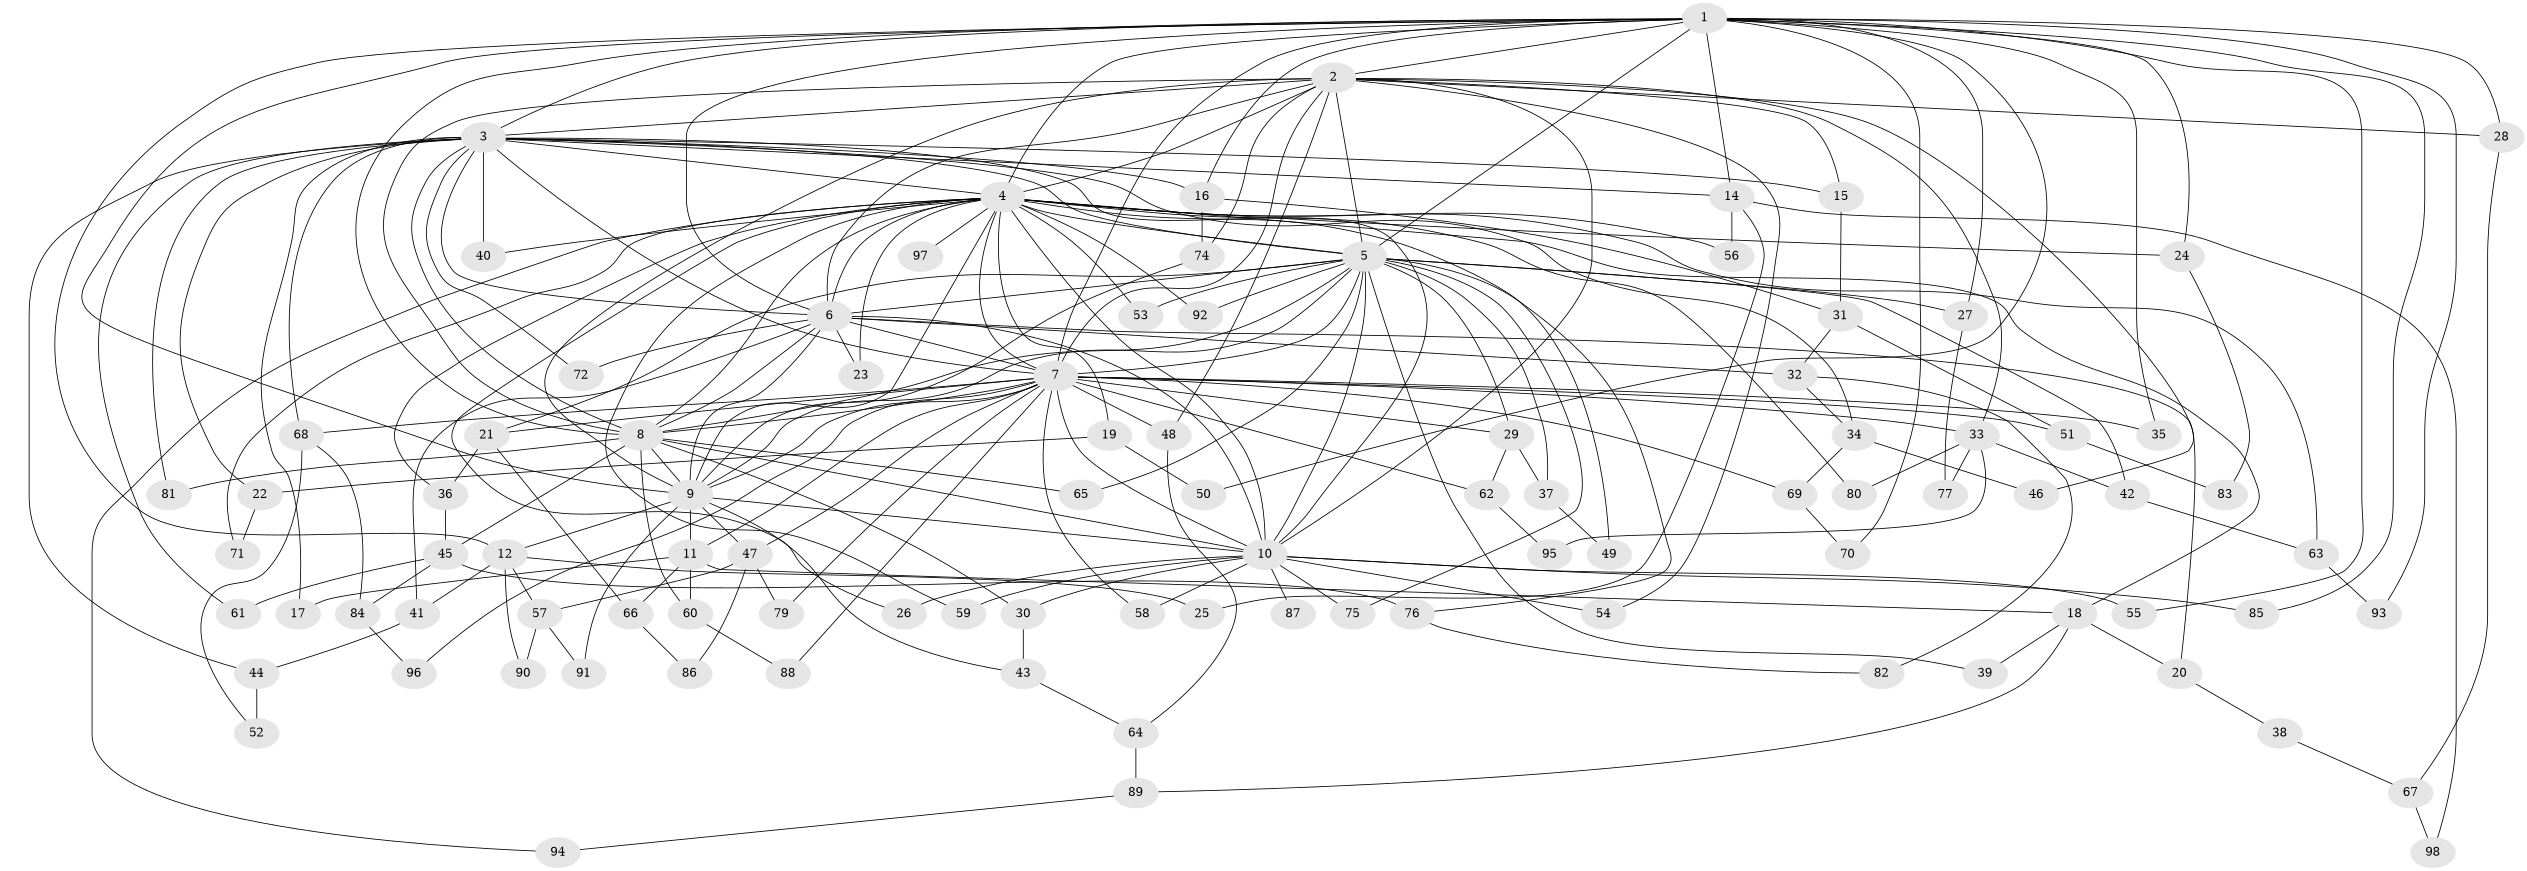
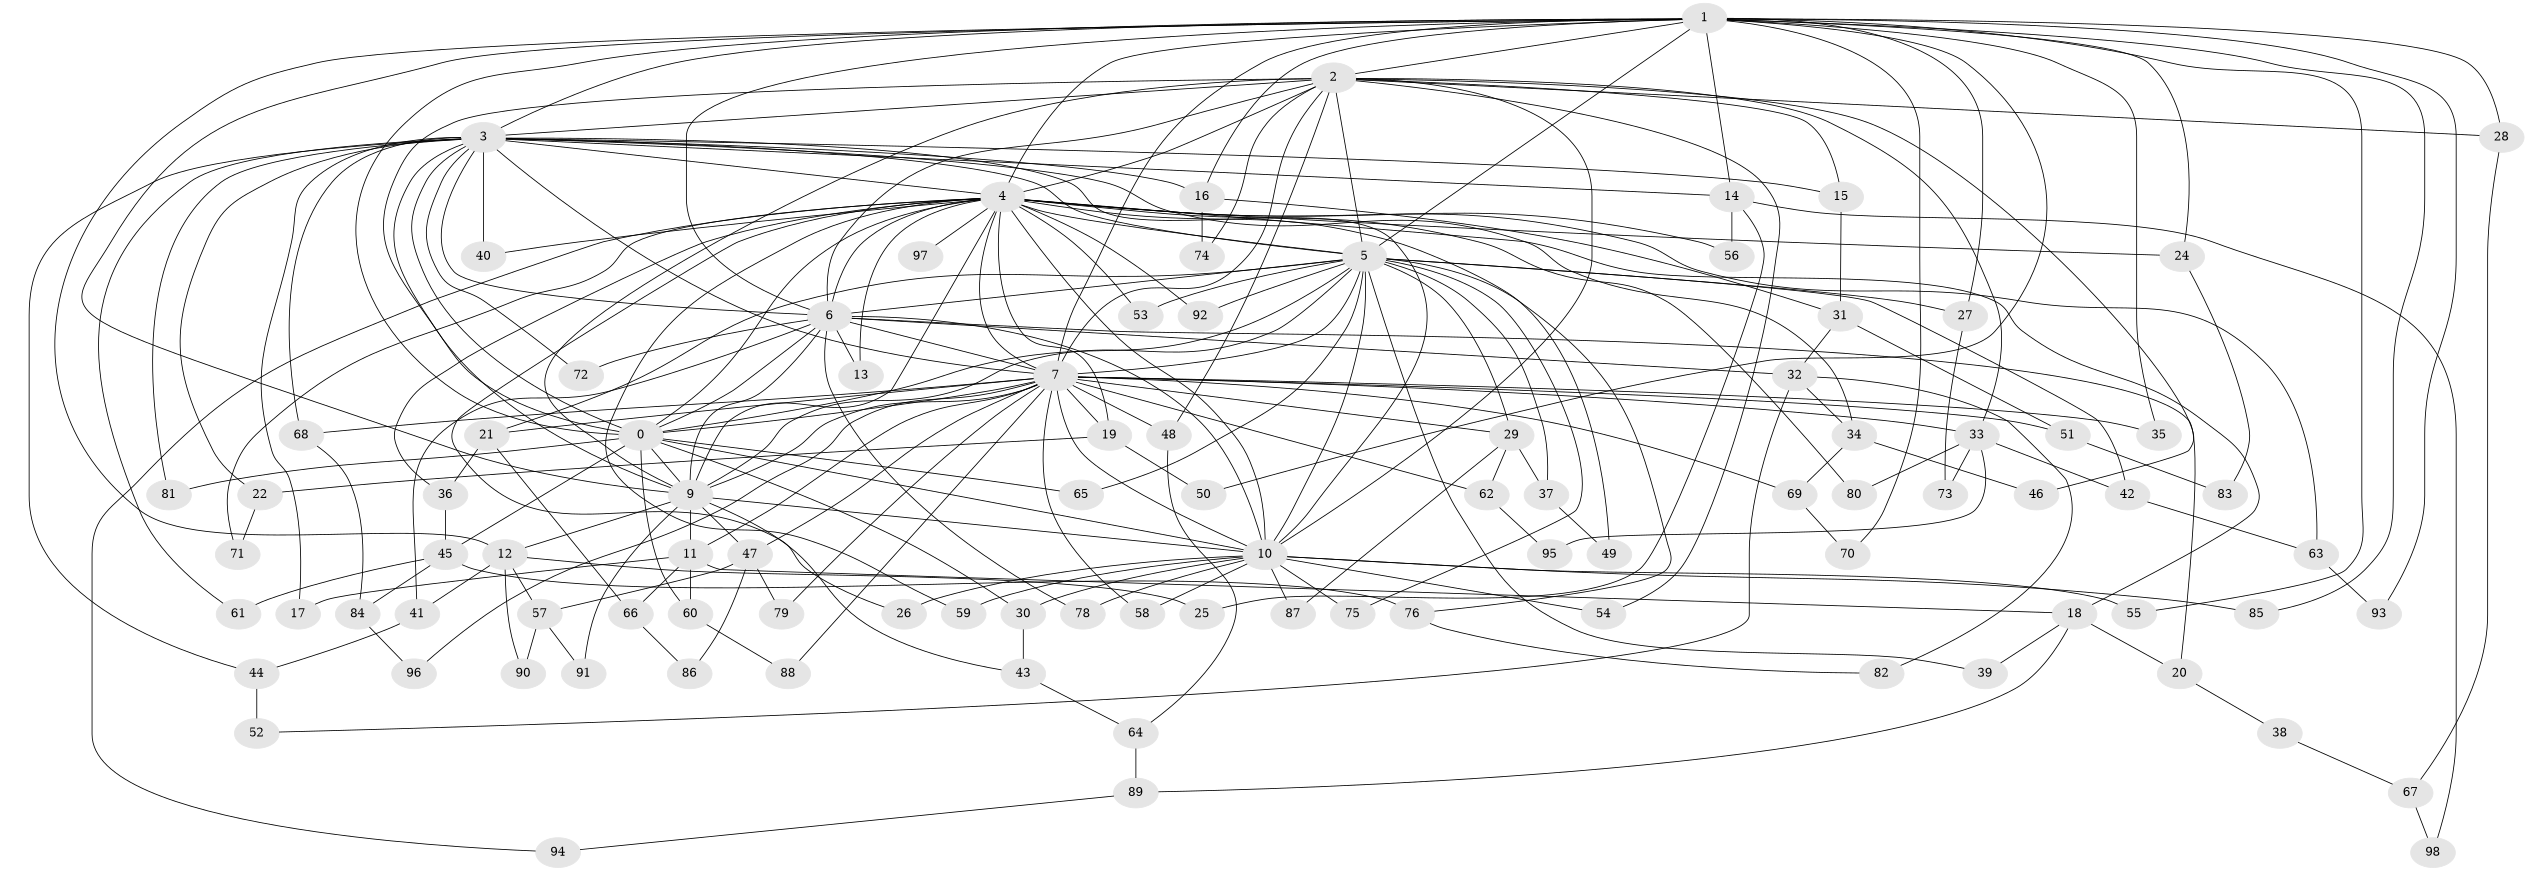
edge "74" -- "9": now "3" -- "9"
node "23": label "23" -> "13"
edge "7" -- "19": added
node "8": label "8" -> "0"
node "77": label "77" -> "73"
edge "29" -- "87": added
edge "68" -- "52": now "32" -- "52"
node "78": added
